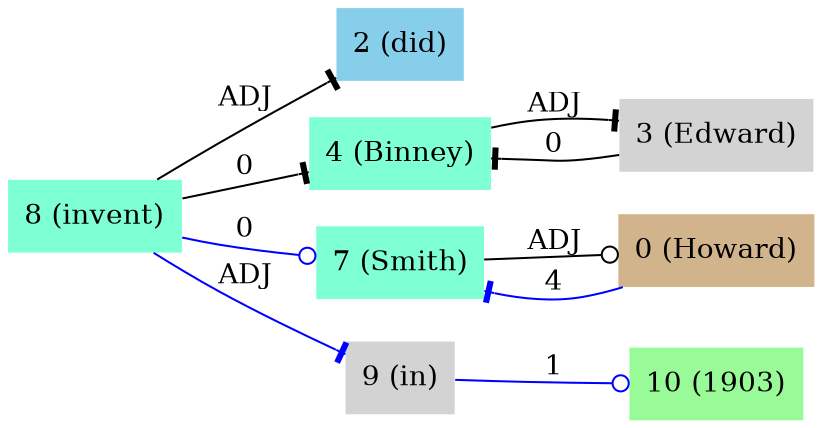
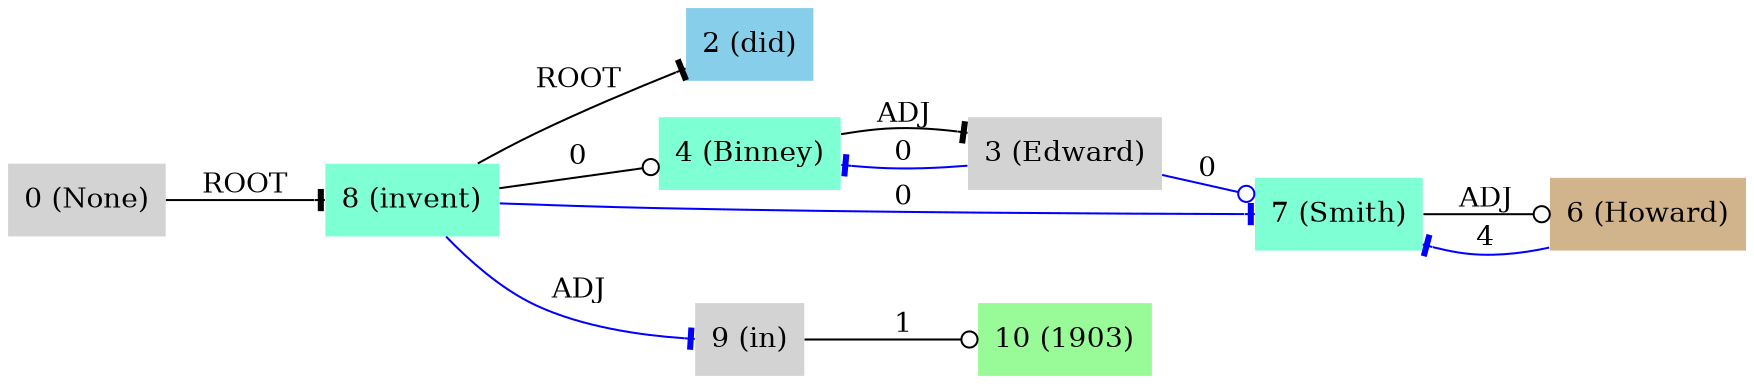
edge "8 (invent)" -> "2 (did)": label "ADJ" -> "ROOT"
edge "3 (Edward)" -> "4 (Binney)": color black -> blue
edge "3 (Edward)" -> "7 (Smith)": added, label "0"
edge "8 (invent)" -> "4 (Binney)": arrowhead tee -> odot
node "0 (None)": added
edge "8 (invent)" -> "7 (Smith)": arrowhead odot -> tee
node "0 (Howard)": label "0 (Howard)" -> "6 (Howard)"
edge "9 (in)" -> "10 (1903)": color blue -> black
